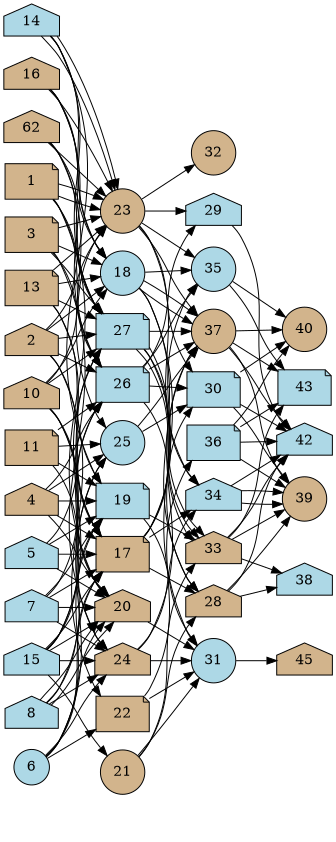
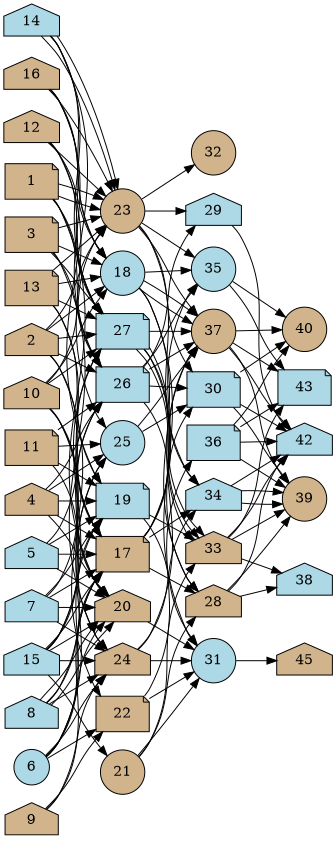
node "62": label "62" -> "12"
node "9": added
